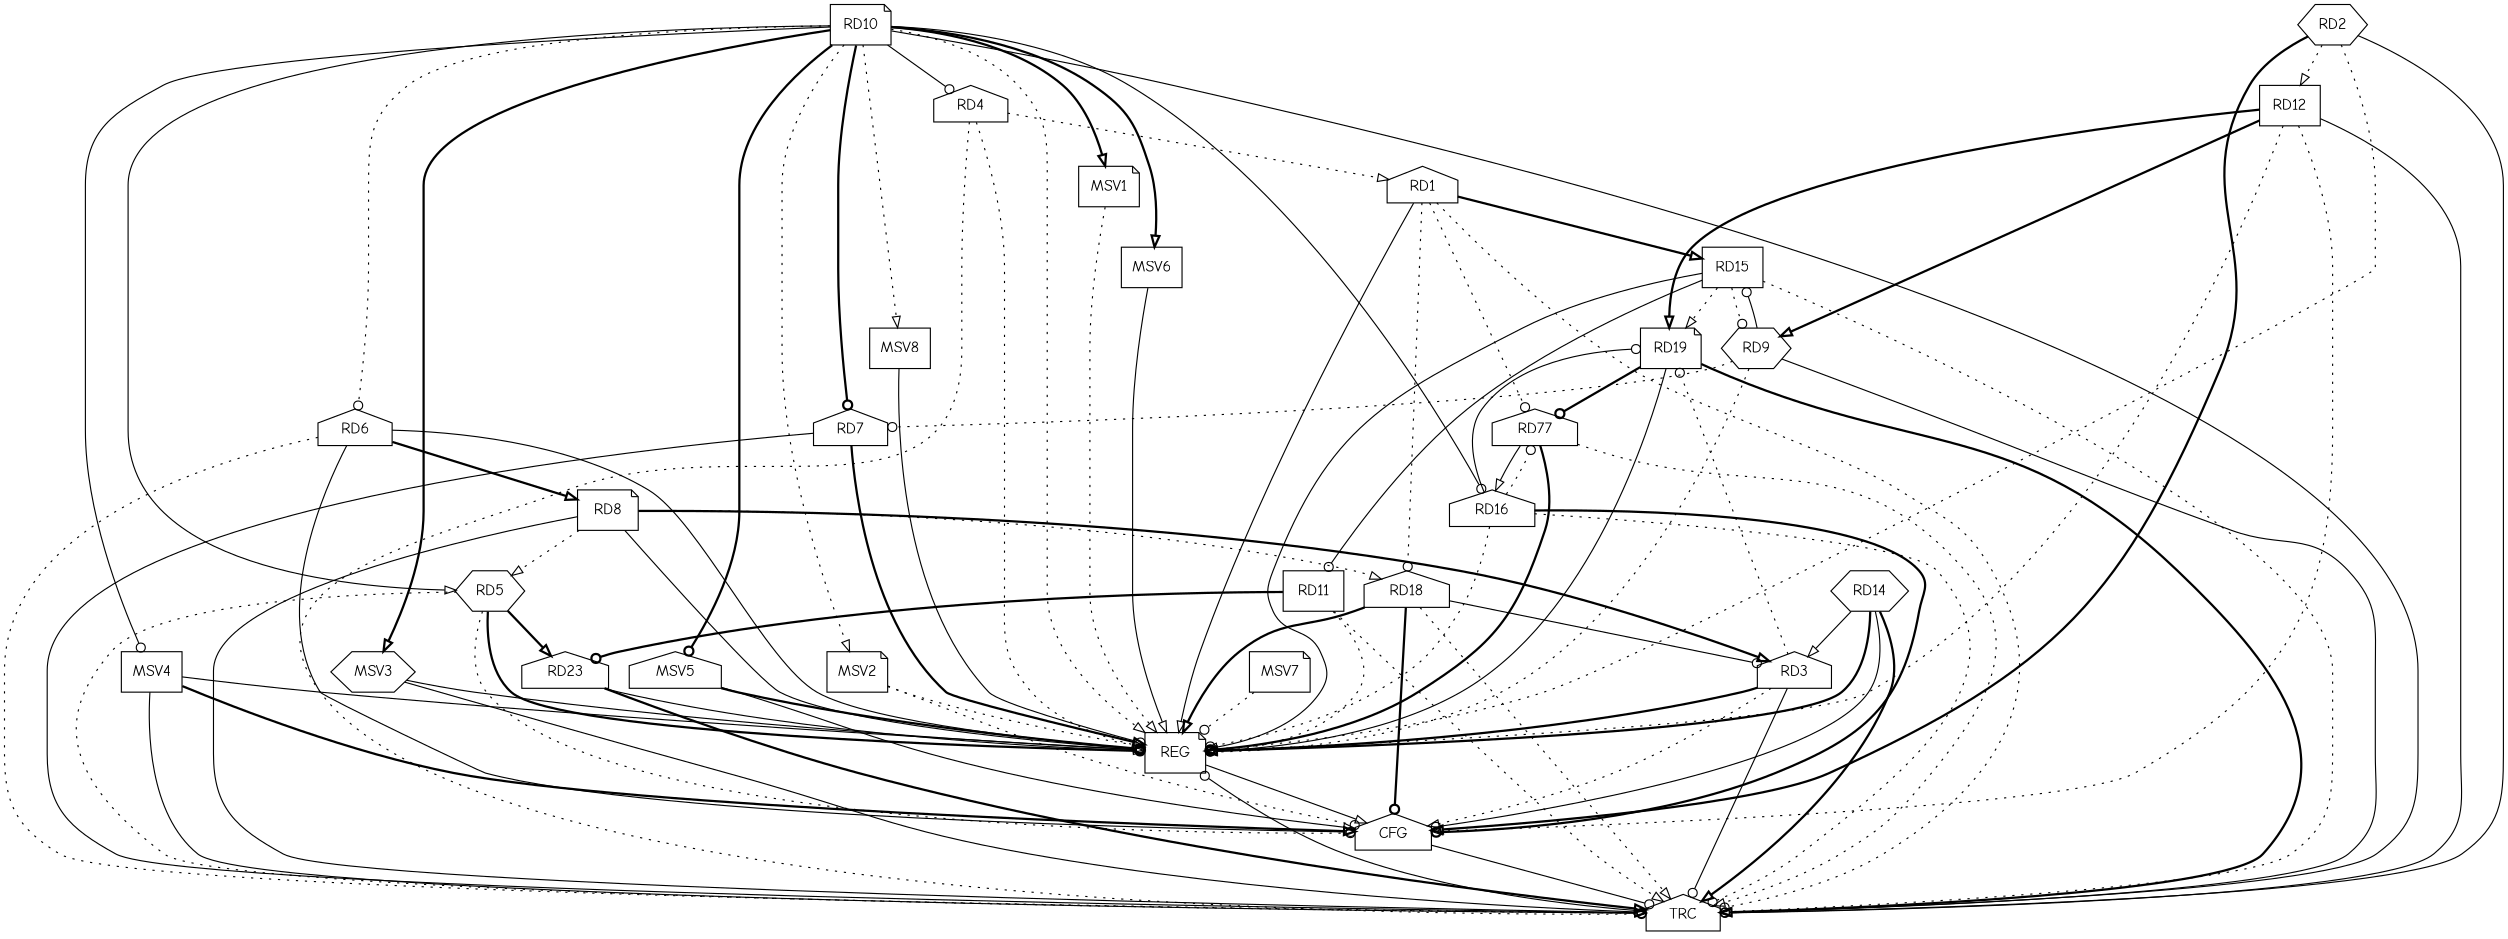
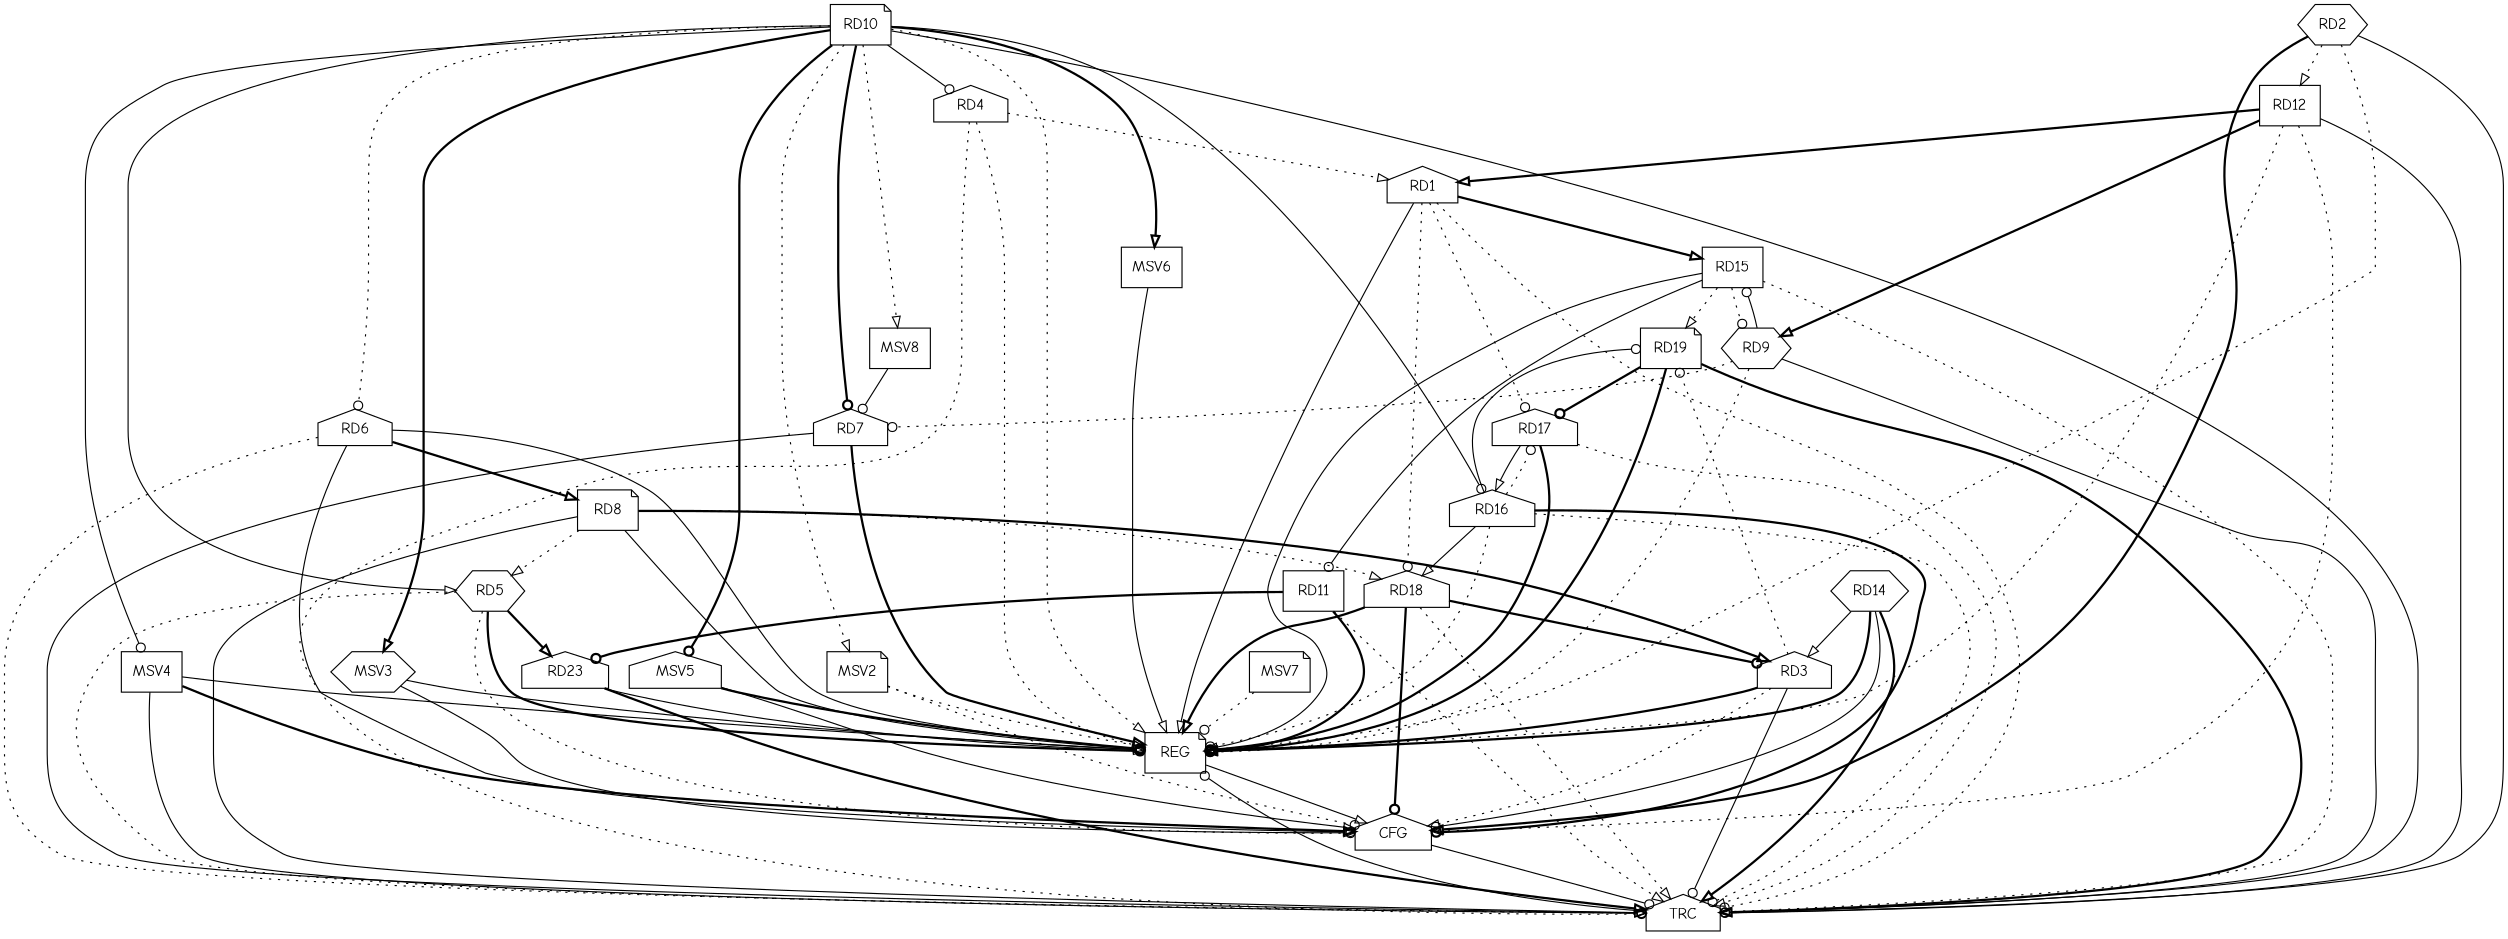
edge "RD12" -> "RD19": now "RD12" -> "RD1"
node "MSV1": removed
node "RD77": label "RD77" -> "RD17"
edge "RD16" -> "RD18": added
edge "MSV8" -> "REG": now "MSV8" -> "RD7"
edge "RD18" -> "RD3": style solid -> bold
edge "RD19" -> "REG": style solid -> bold
edge "RD11" -> "REG": style dotted -> bold
edge "RD3" -> "REG": arrowhead odot -> onormal
edge "MSV3" -> "TRC": now "MSV3" -> "CFG"
